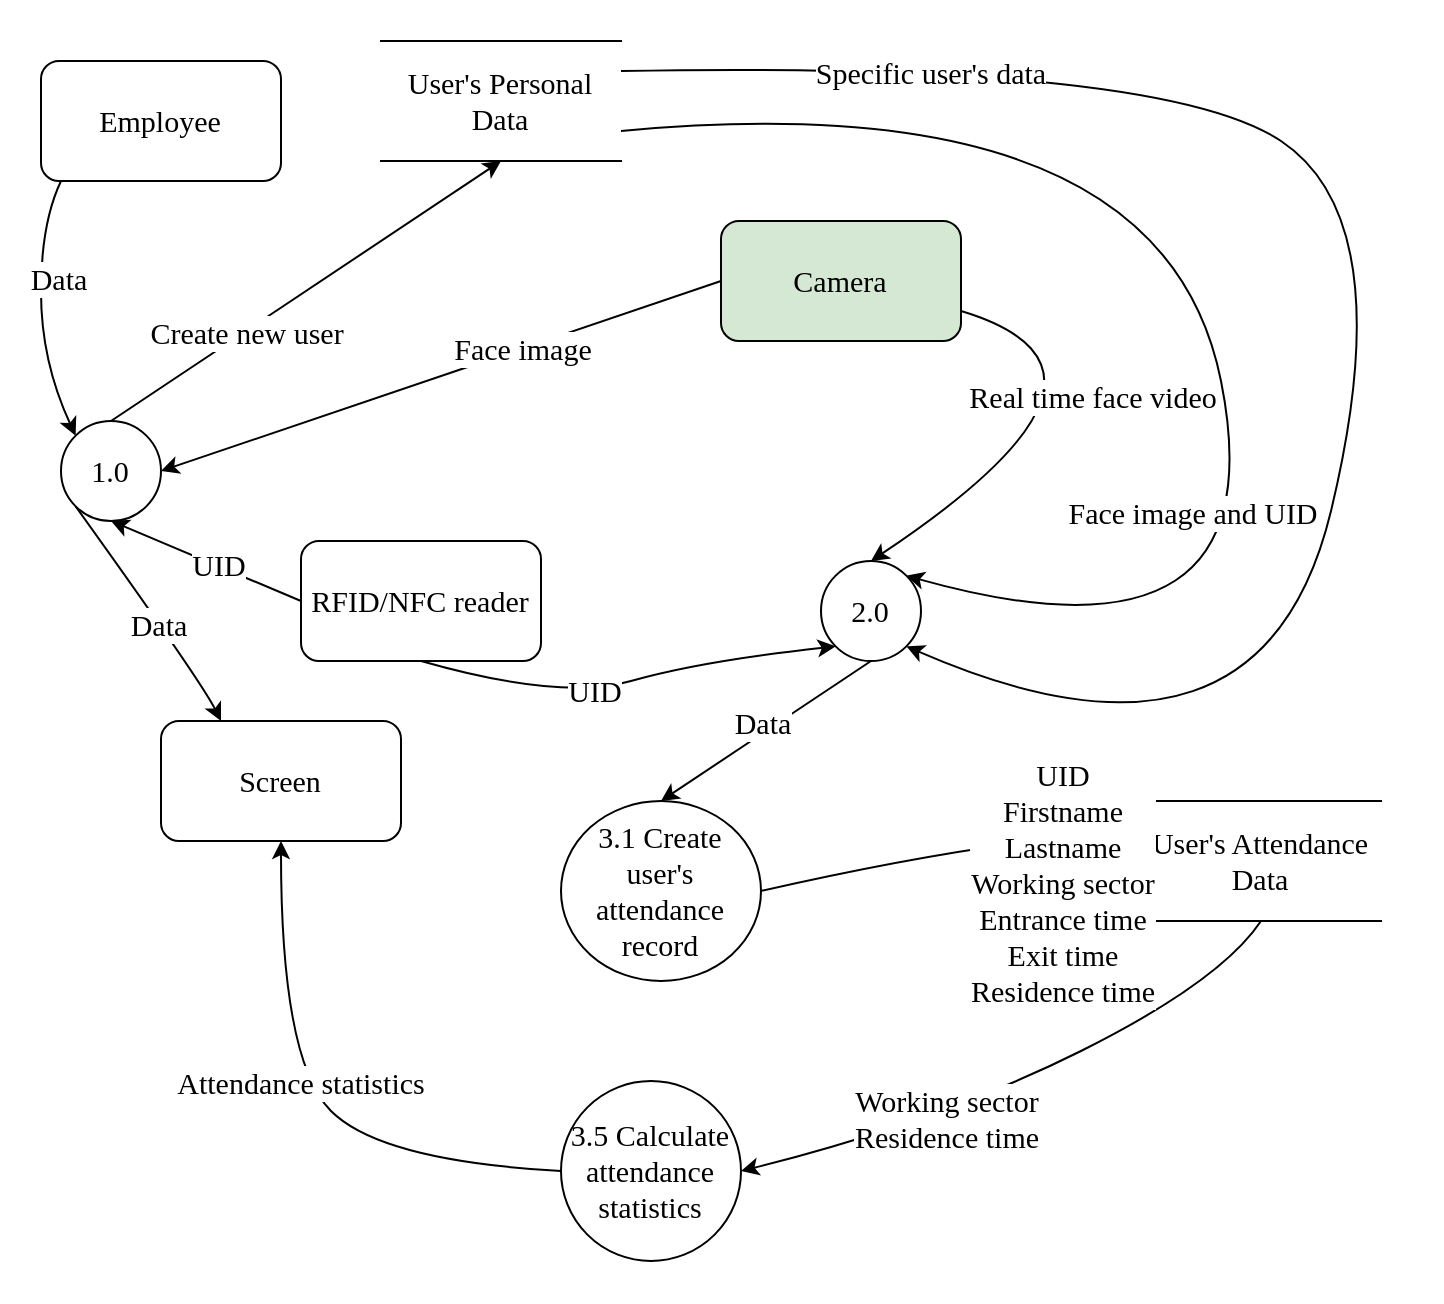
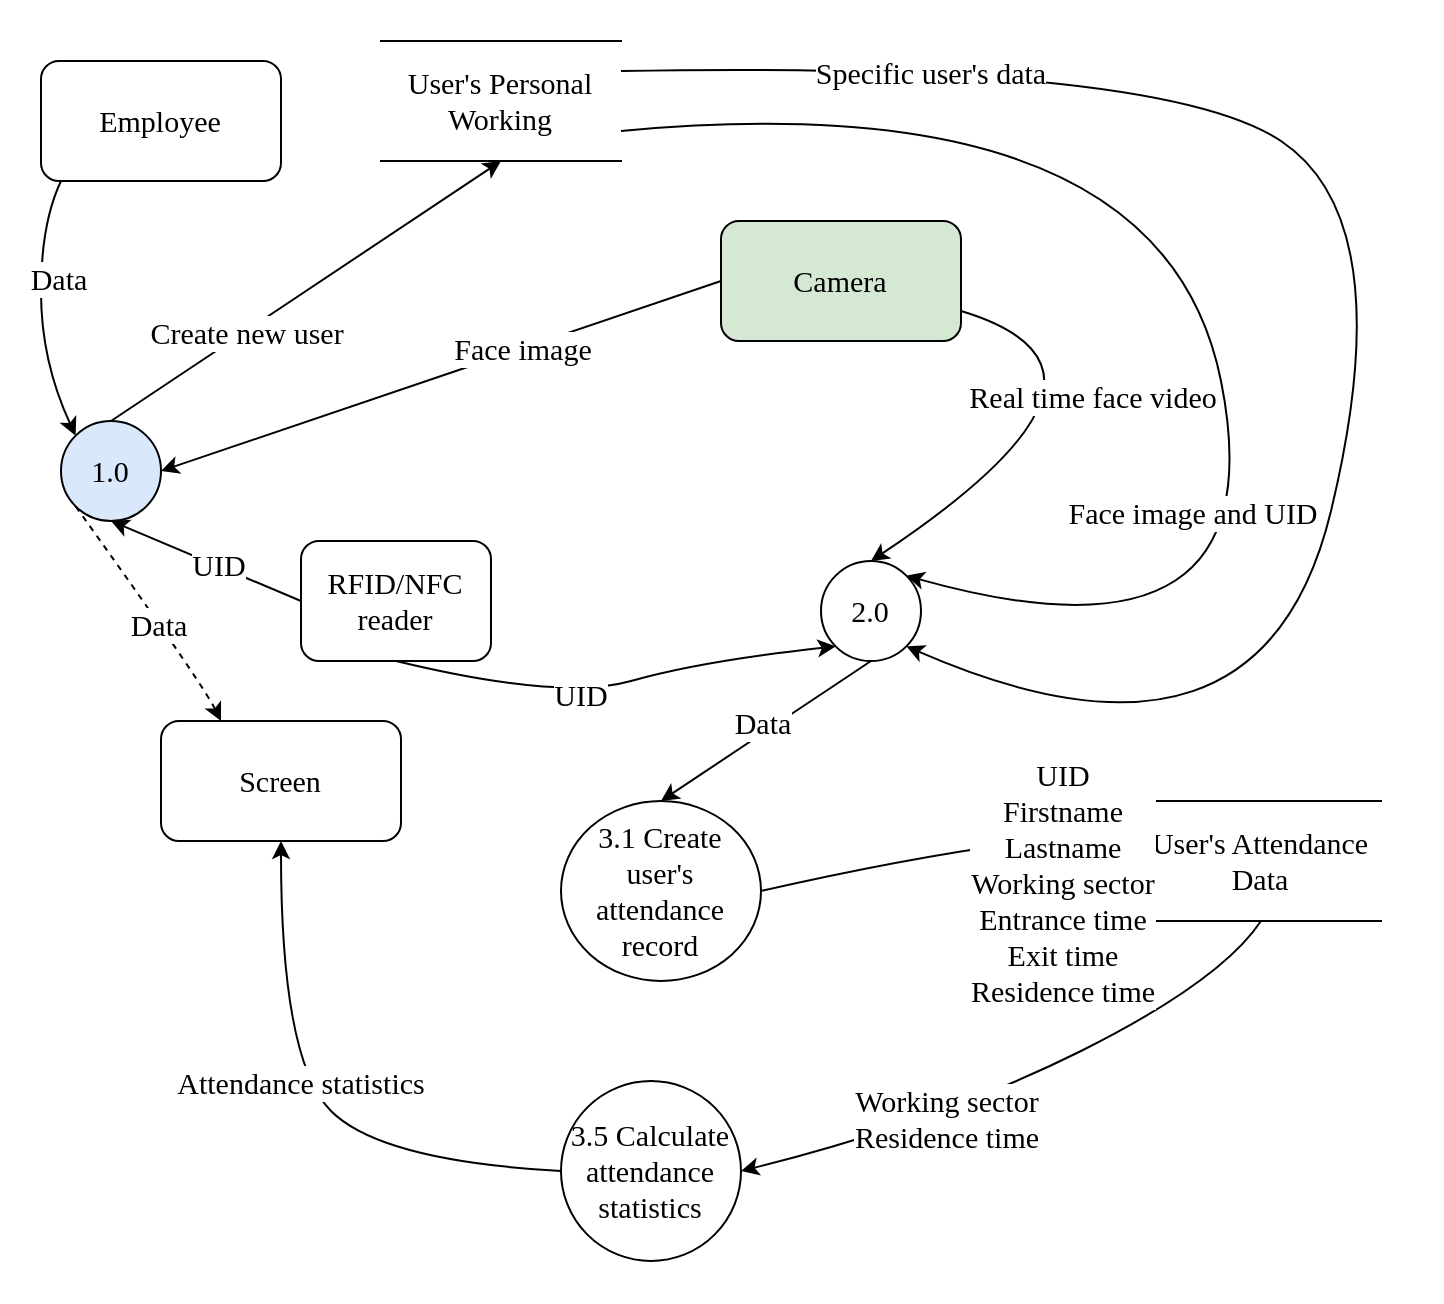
node "User's Personal Data": label "User's Personal Data" -> "User's Personal Working"
node "1.0": fillcolor #ffffff -> #dae8fc
edge "1.0" -> "Screen": style solid -> dashed
node "RFID/NFC reader": size 240x120 -> 190x120
